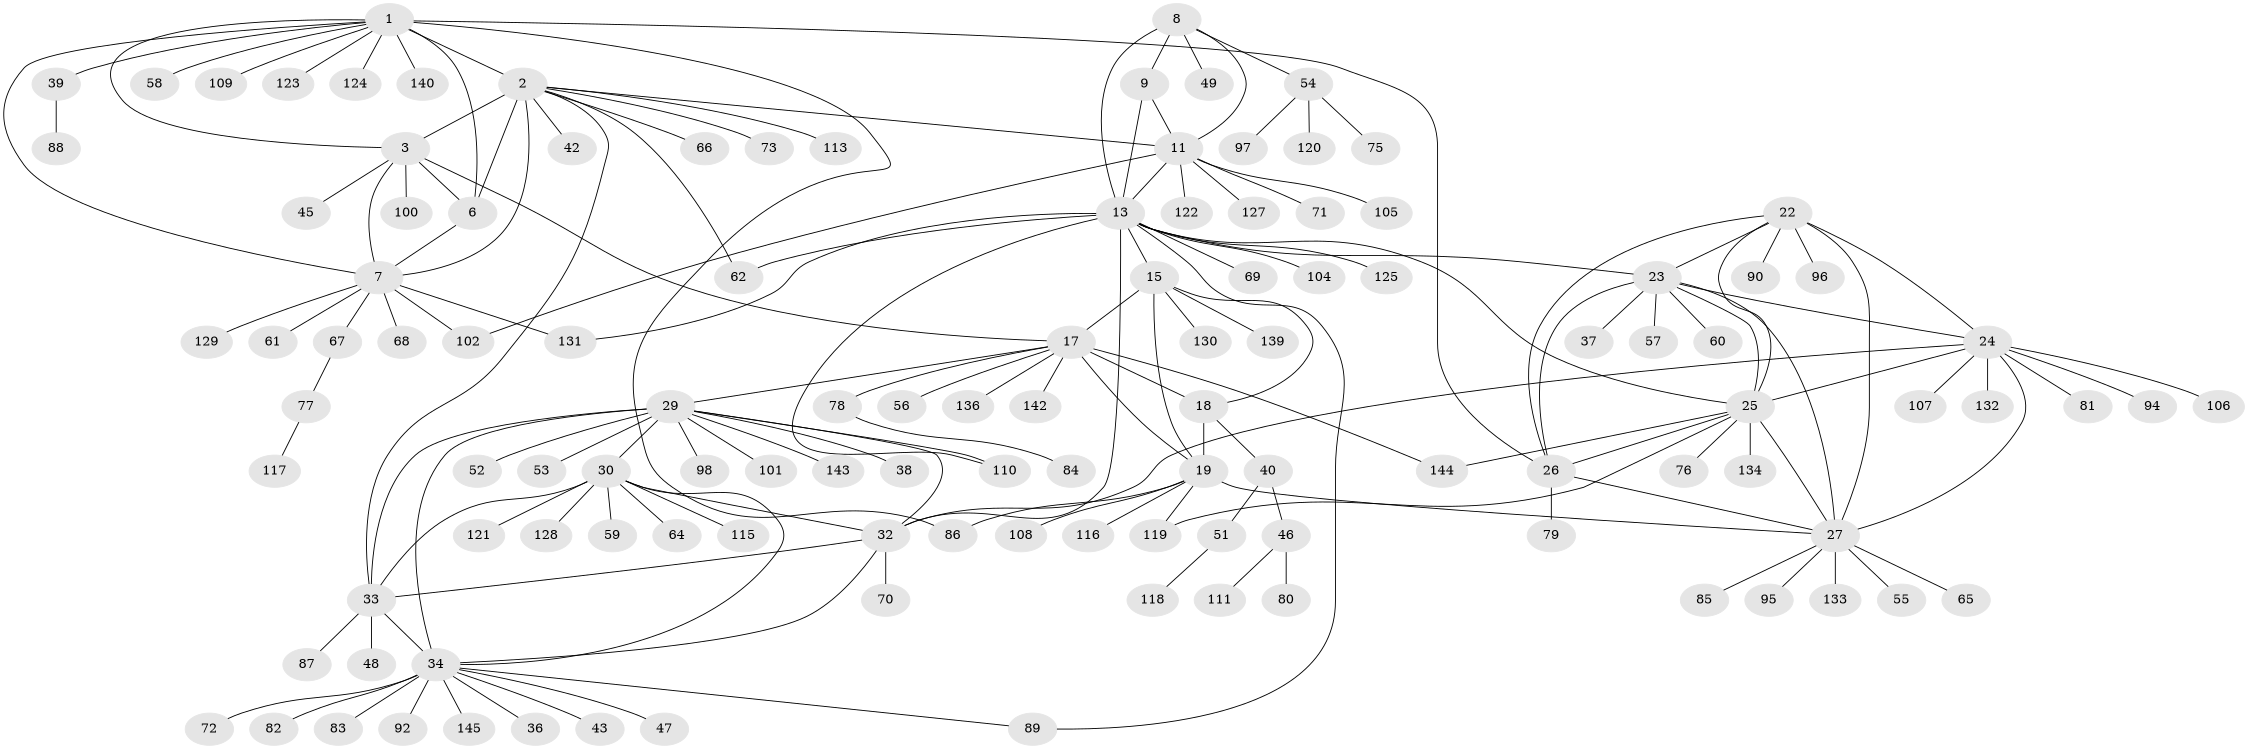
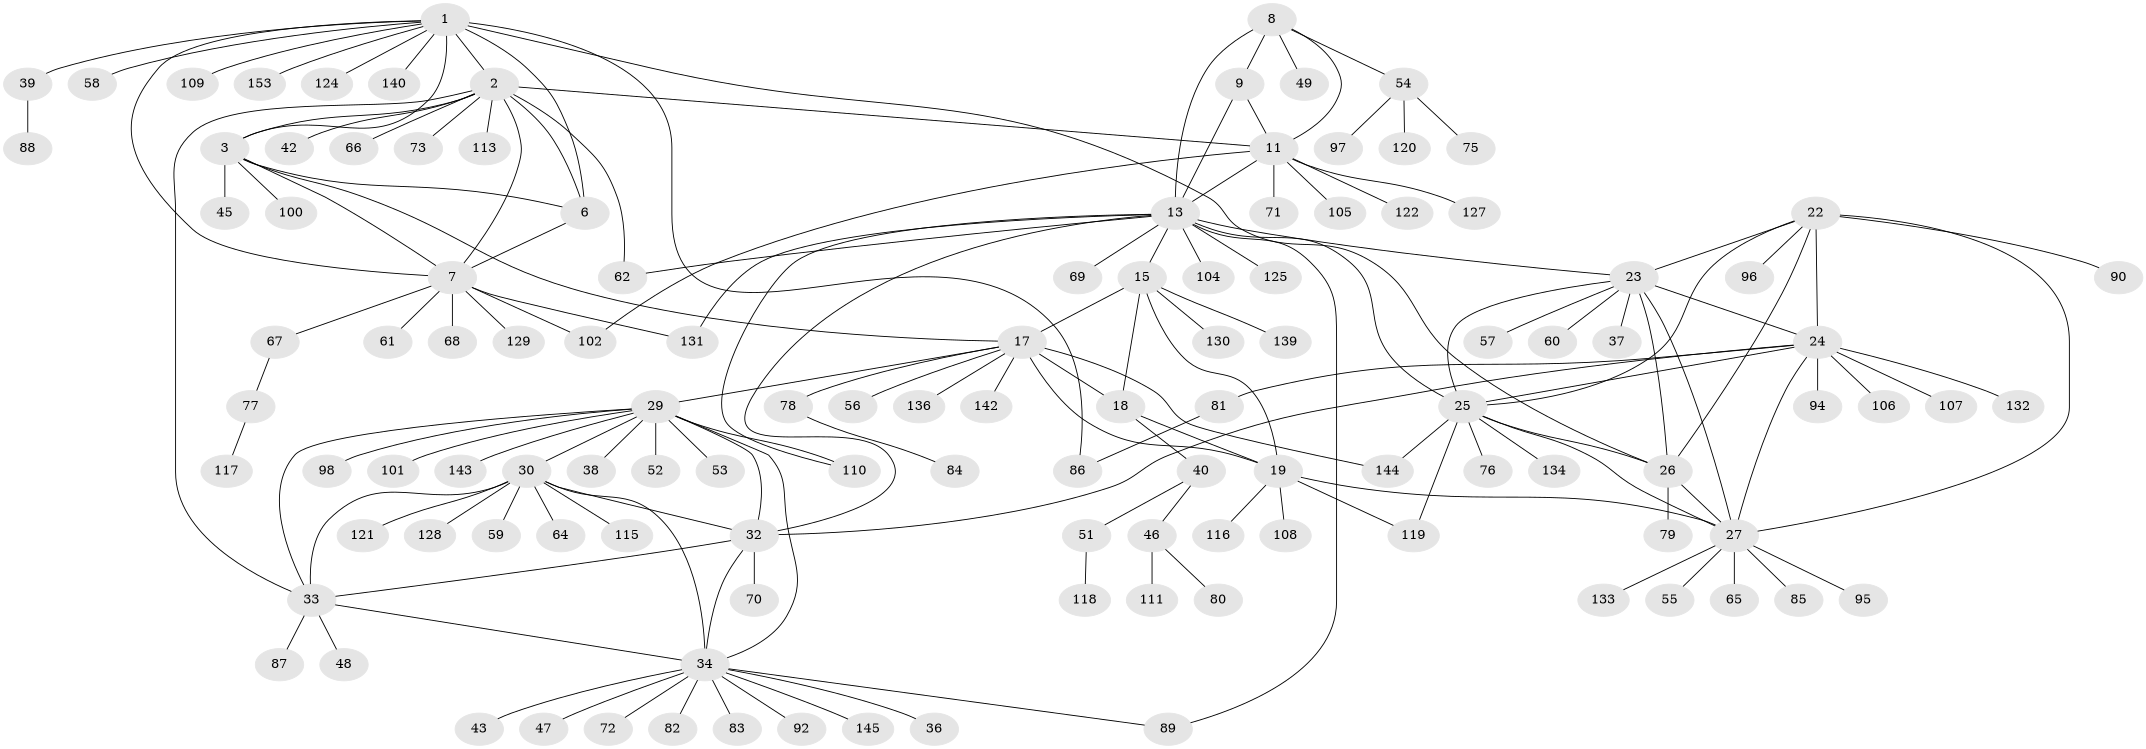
node "123": label "123" -> "153"
edge "19" -- "86": now "81" -- "86"
